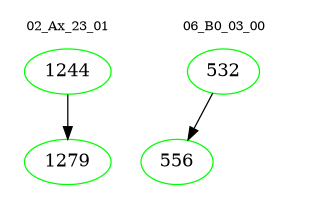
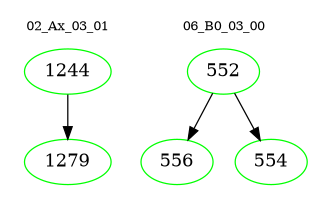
cluster "02_Ax_23_01": label "02_Ax_23_01" -> "02_Ax_03_01"
node "532": label "532" -> "552"
node "554": added
